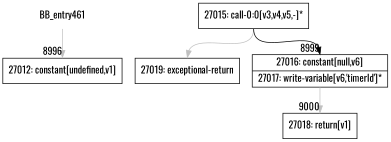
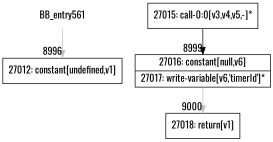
node "BB_entry461": label "BB_entry461" -> "BB_entry561"
node "27019: exceptional-return": removed
